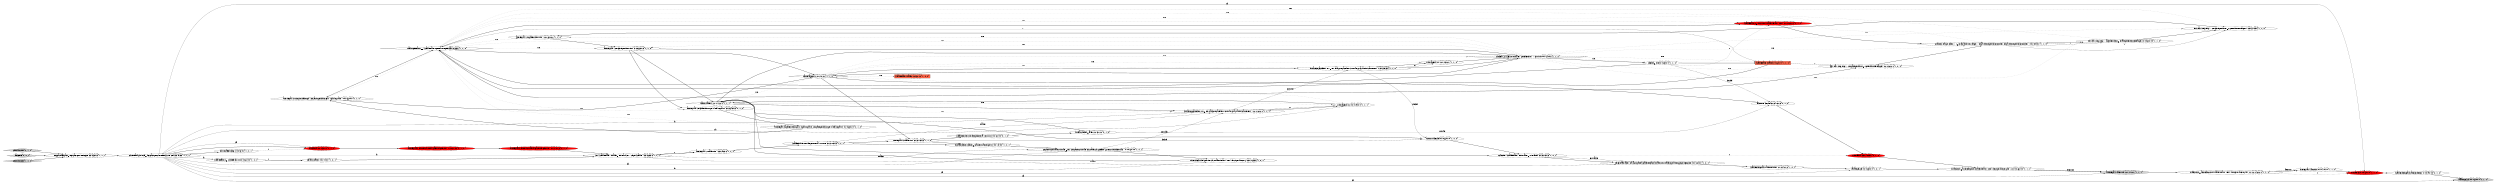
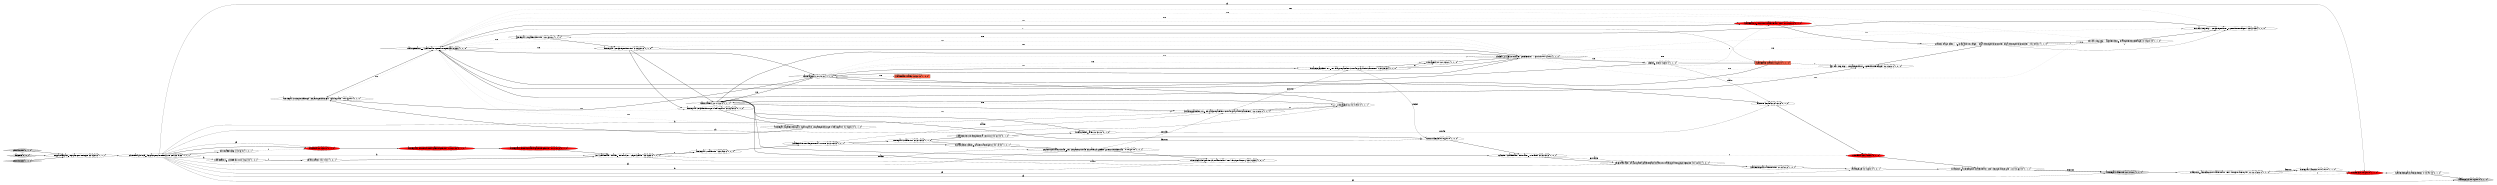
edge "checked = true@@@25@@@['1', '1', '0']" -> "assertTrue(checked)@@@41@@@['0', '1', '0']": label "checked" -> "sstables"
edge "writer.append(row)@@@19@@@['1', '1', '1']" -> "scanner.hasNext()@@@21@@@['1', '1', '0']": style dotted -> bold
edge "scanner.hasNext()@@@21@@@['1', '1', '0']" -> "assertEquals(1,sstables.size())@@@11@@@['1', '1', '0']": now "scanner.hasNext()@@@21@@@['1', '1', '0']" -> "scanner.hasNext()@@@17@@@['1', '1', '1']"
edge "assertEquals(1,sstables.size())@@@11@@@['1', '1', '0']" -> "assertTrue(checked)@@@38@@@['1', '0', '0']": label "checked" -> "filecounts"
